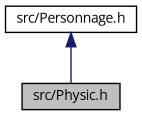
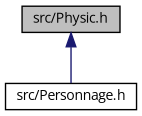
edge "src/Physic.h" -> "src/Personnage.h": reversed
